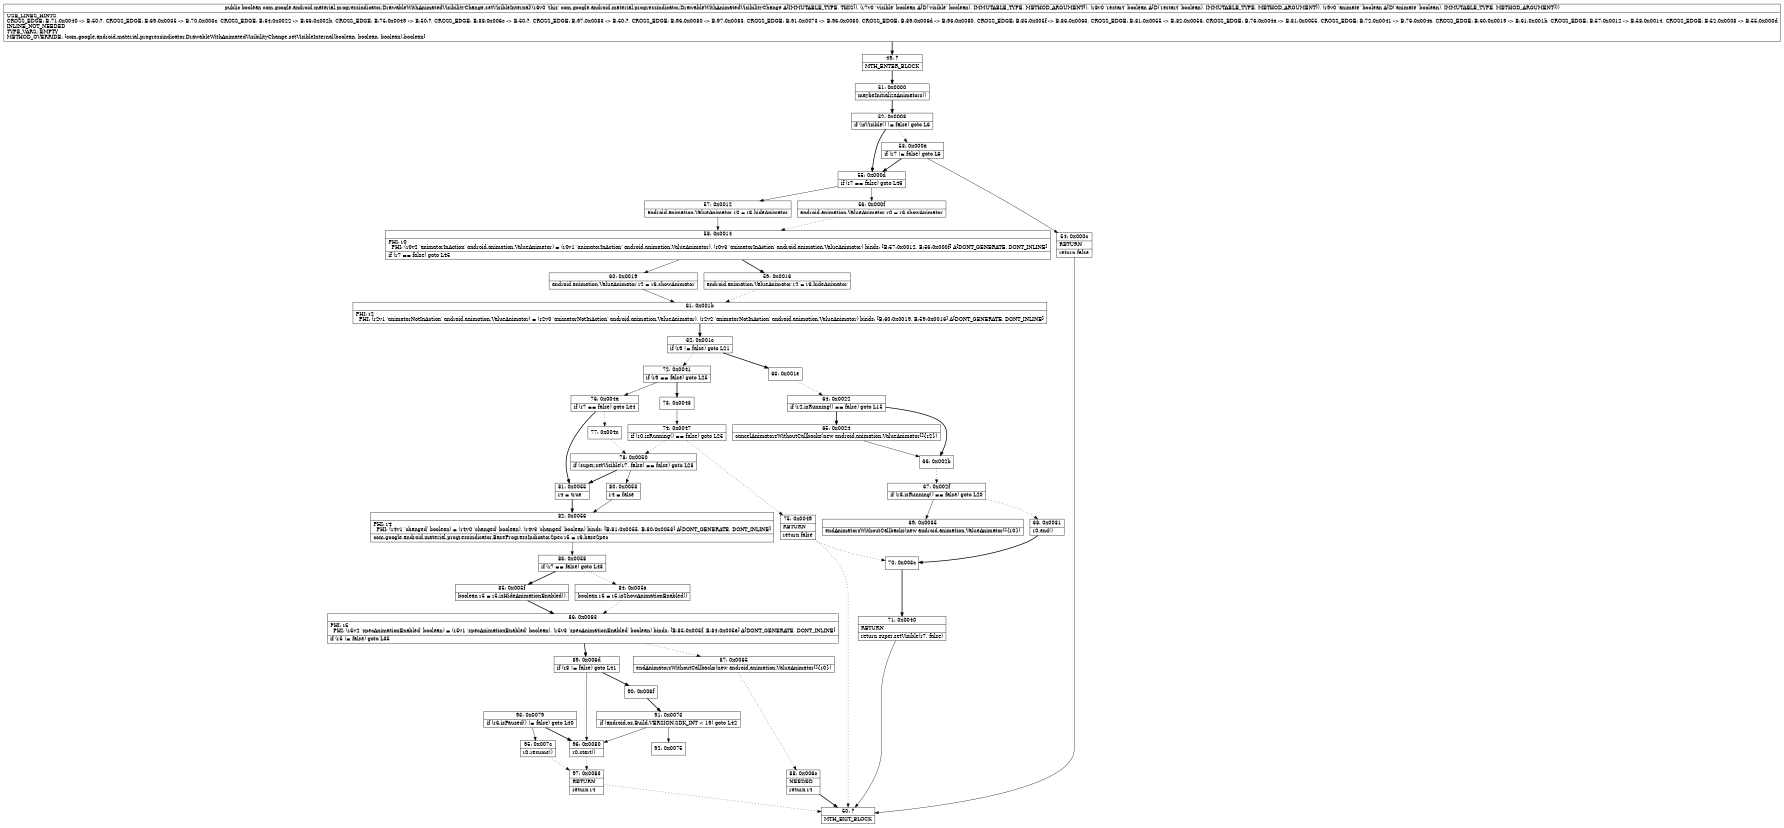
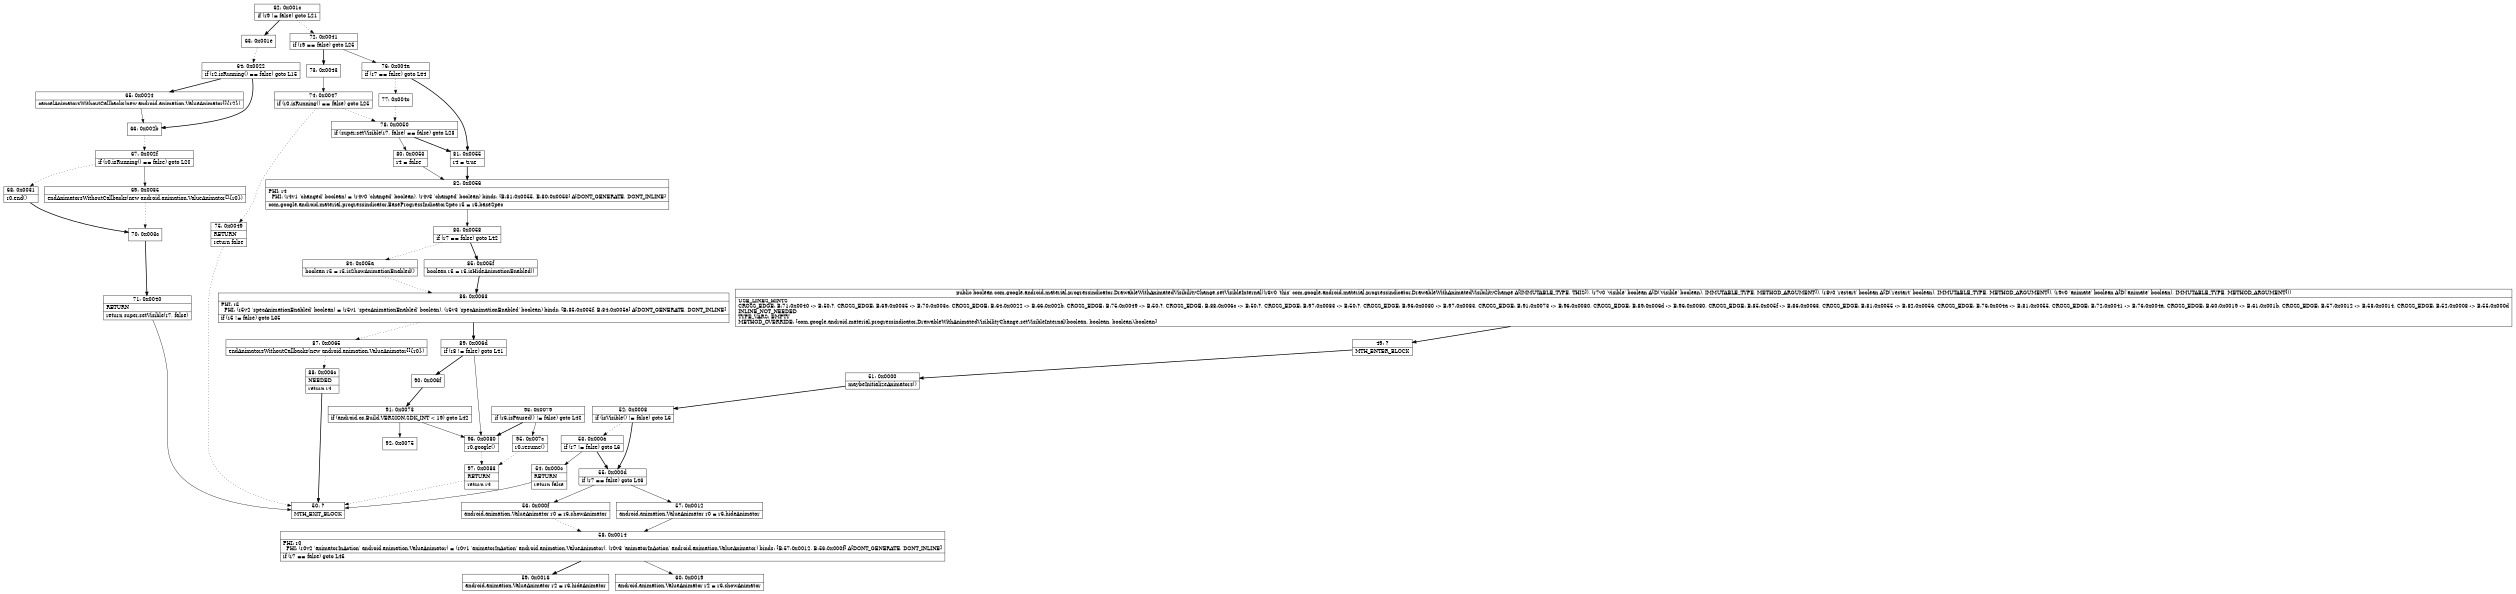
node "61: 0x001b": removed
node "67: 0x002f": text "if (r8.isRunning() == false) goto L20" -> "if (r0.isRunning() == false) goto L20"
edge "75: 0x0049" -> "70: 0x003c": now "69: 0x0035" -> "70: 0x003c"
node "83: 0x0058": text "if (r7 == false) goto L43" -> "if (r7 == false) goto L42"
node "96: 0x0080": text "r0.start()" -> "r0.google()"
